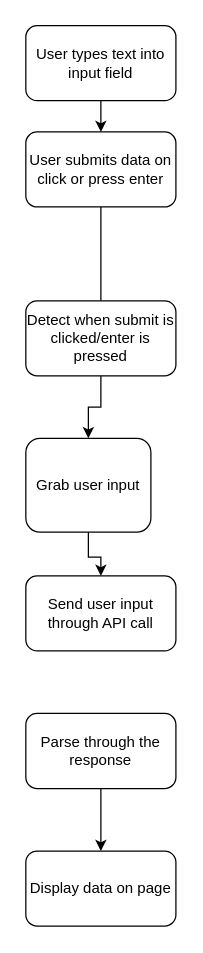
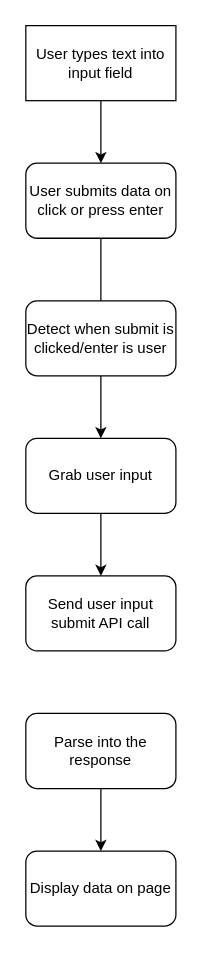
node "User types text into input field": shape rounded rectangle -> rectangle
node "User submits data on click or press enter": moved (101, 169) -> (101, 201)
node "Detect when submit is clicked/enter is pressed": label "Detect when submit is clicked/enter is pressed" -> "Detect when submit is clicked/enter is user"
node "Grab user input": size 125x94 -> 150x75
node "Send user input through API call": label "Send user input through API call" -> "Send user input submit API call"
node "Parse through the response": label "Parse through the response" -> "Parse into the response"
